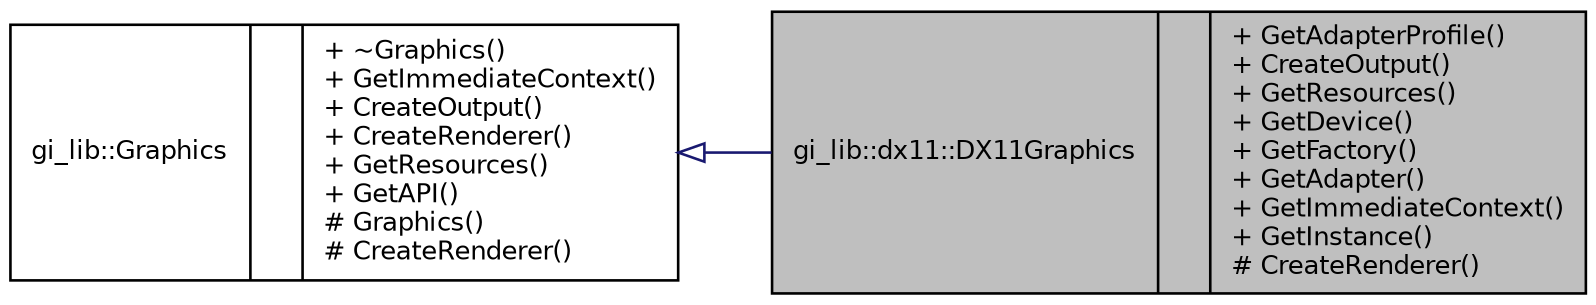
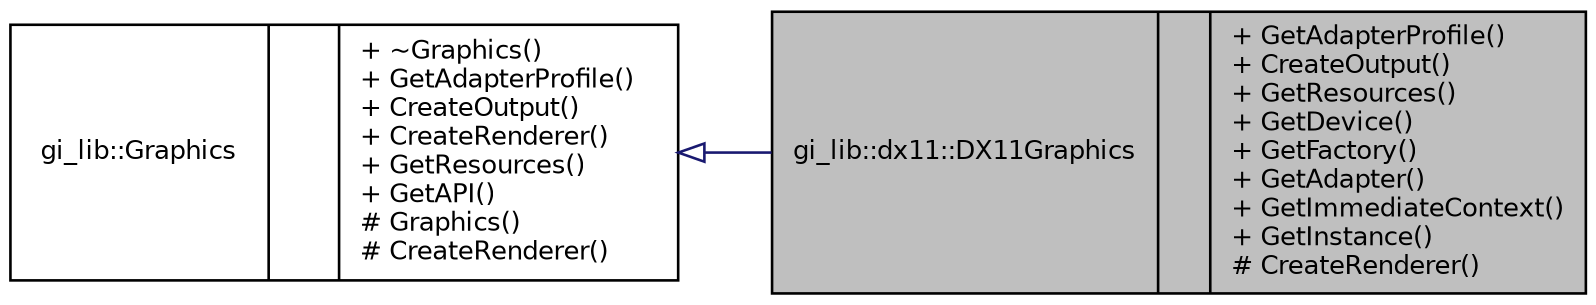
node "gi_lib::Graphics": text "+ GetImmediateContext()" -> "+ GetAdapterProfile()"
